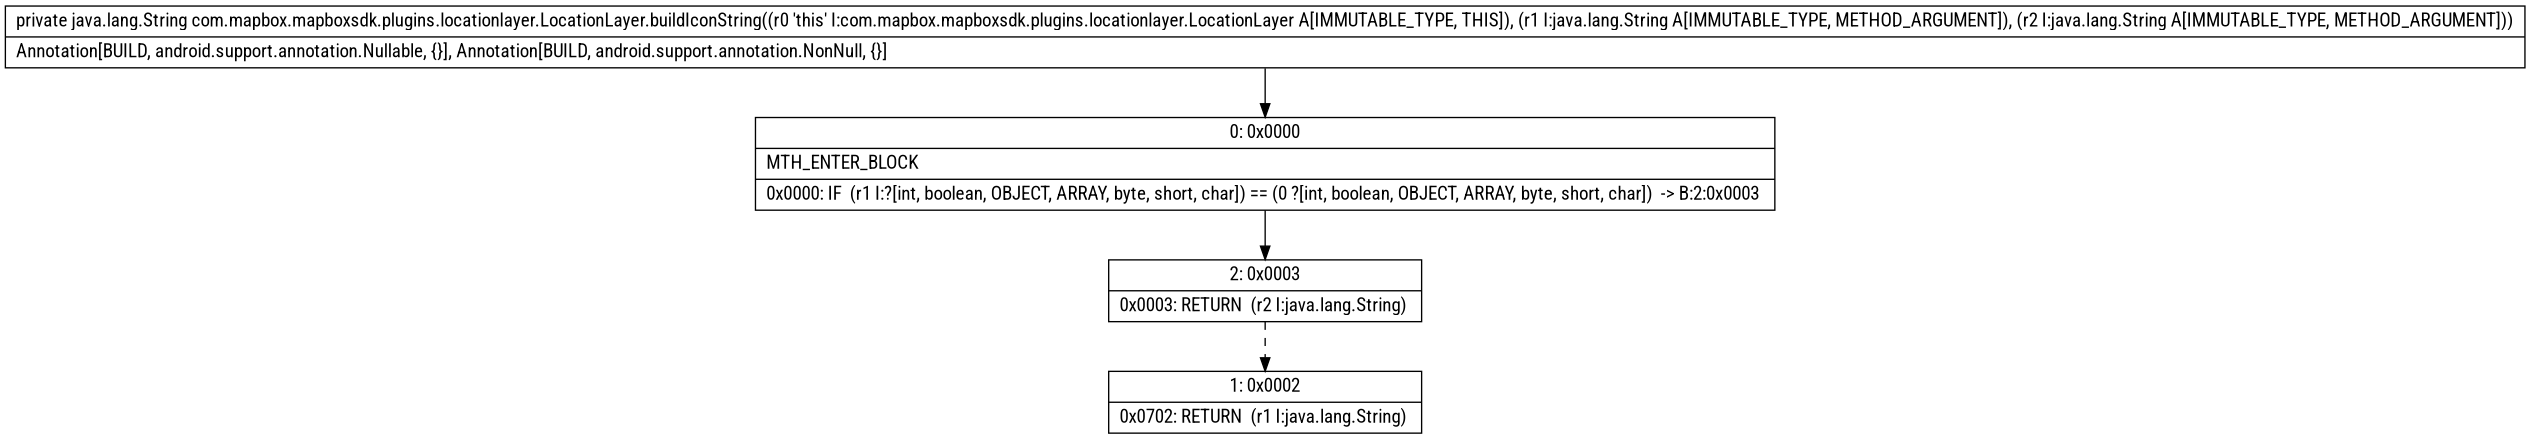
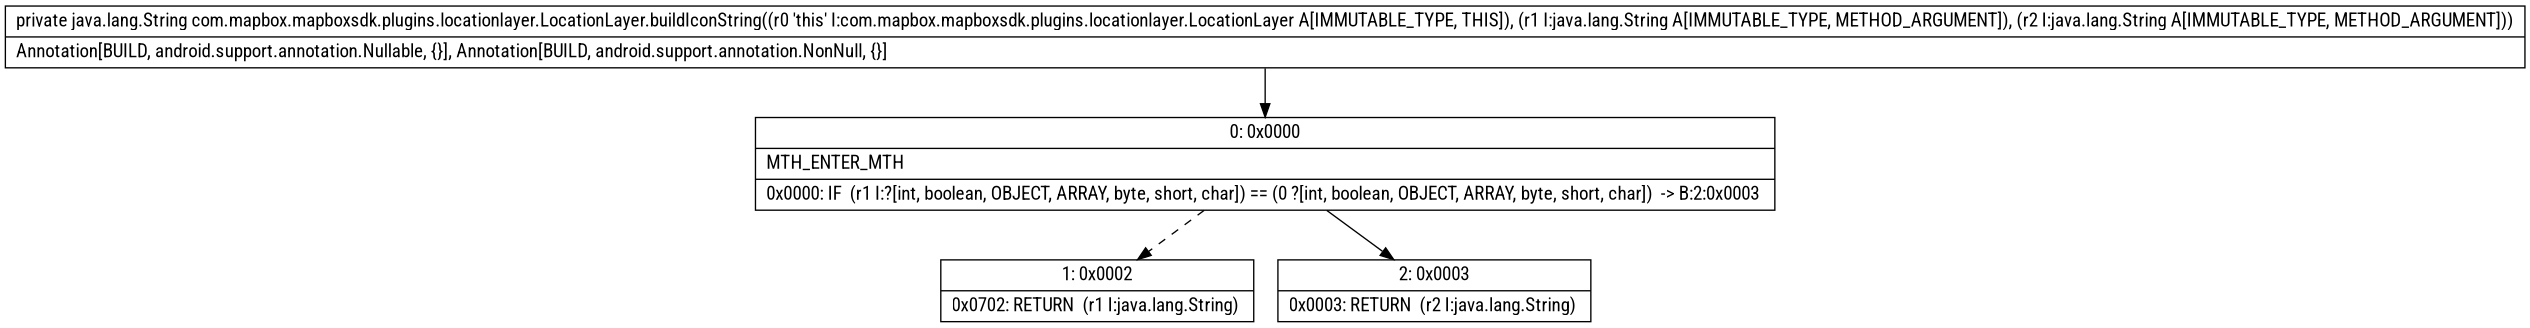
node "0: 0x0000": text "MTH_ENTER_BLOCK" -> "MTH_ENTER_MTH"
edge "2: 0x0003" -> "1: 0x0002": now "0: 0x0000" -> "1: 0x0002"
